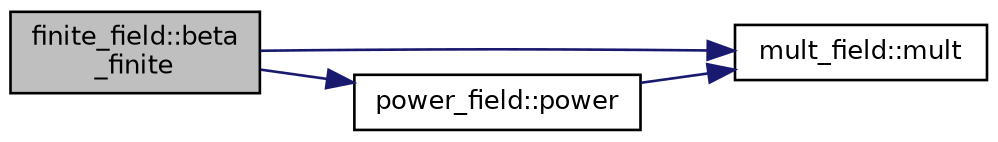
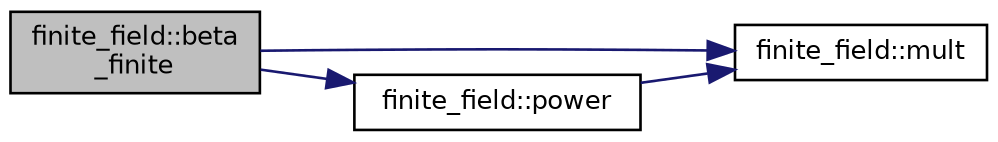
node "mult_field::mult": label "mult_field::mult" -> "finite_field::mult"
node "power_field::power": label "power_field::power" -> "finite_field::power"
